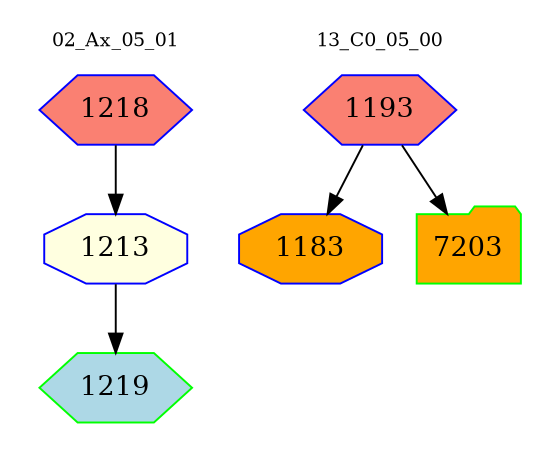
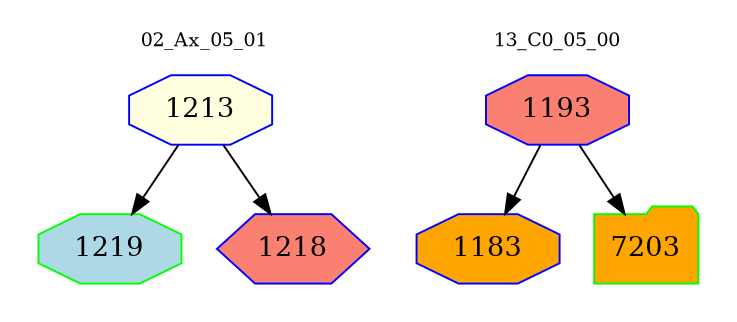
node "1193": shape hexagon -> octagon
edge "1218" -> "1213": reversed
node "1219": shape hexagon -> octagon
